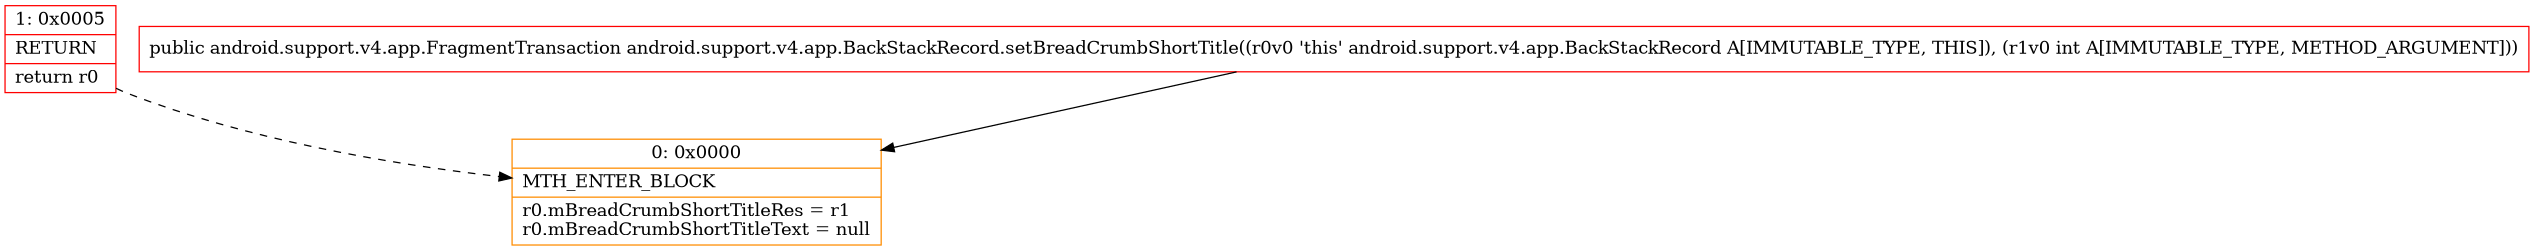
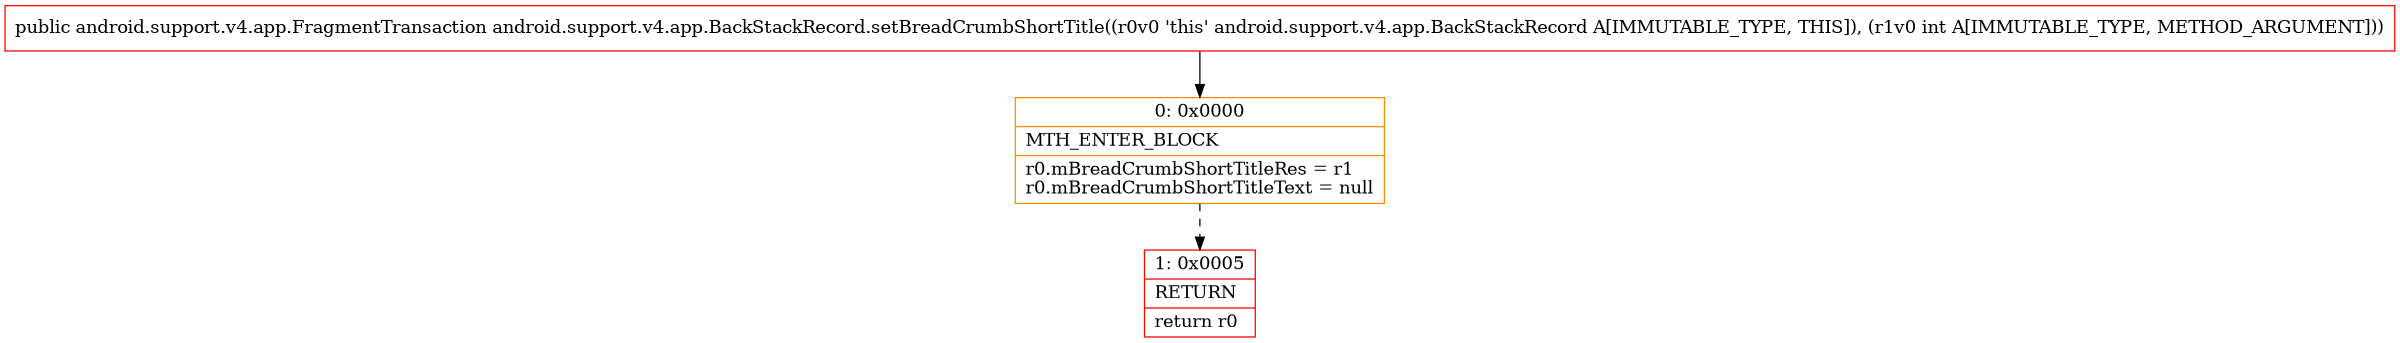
edge "1: 0x0005" -> "0: 0x0000": reversed
